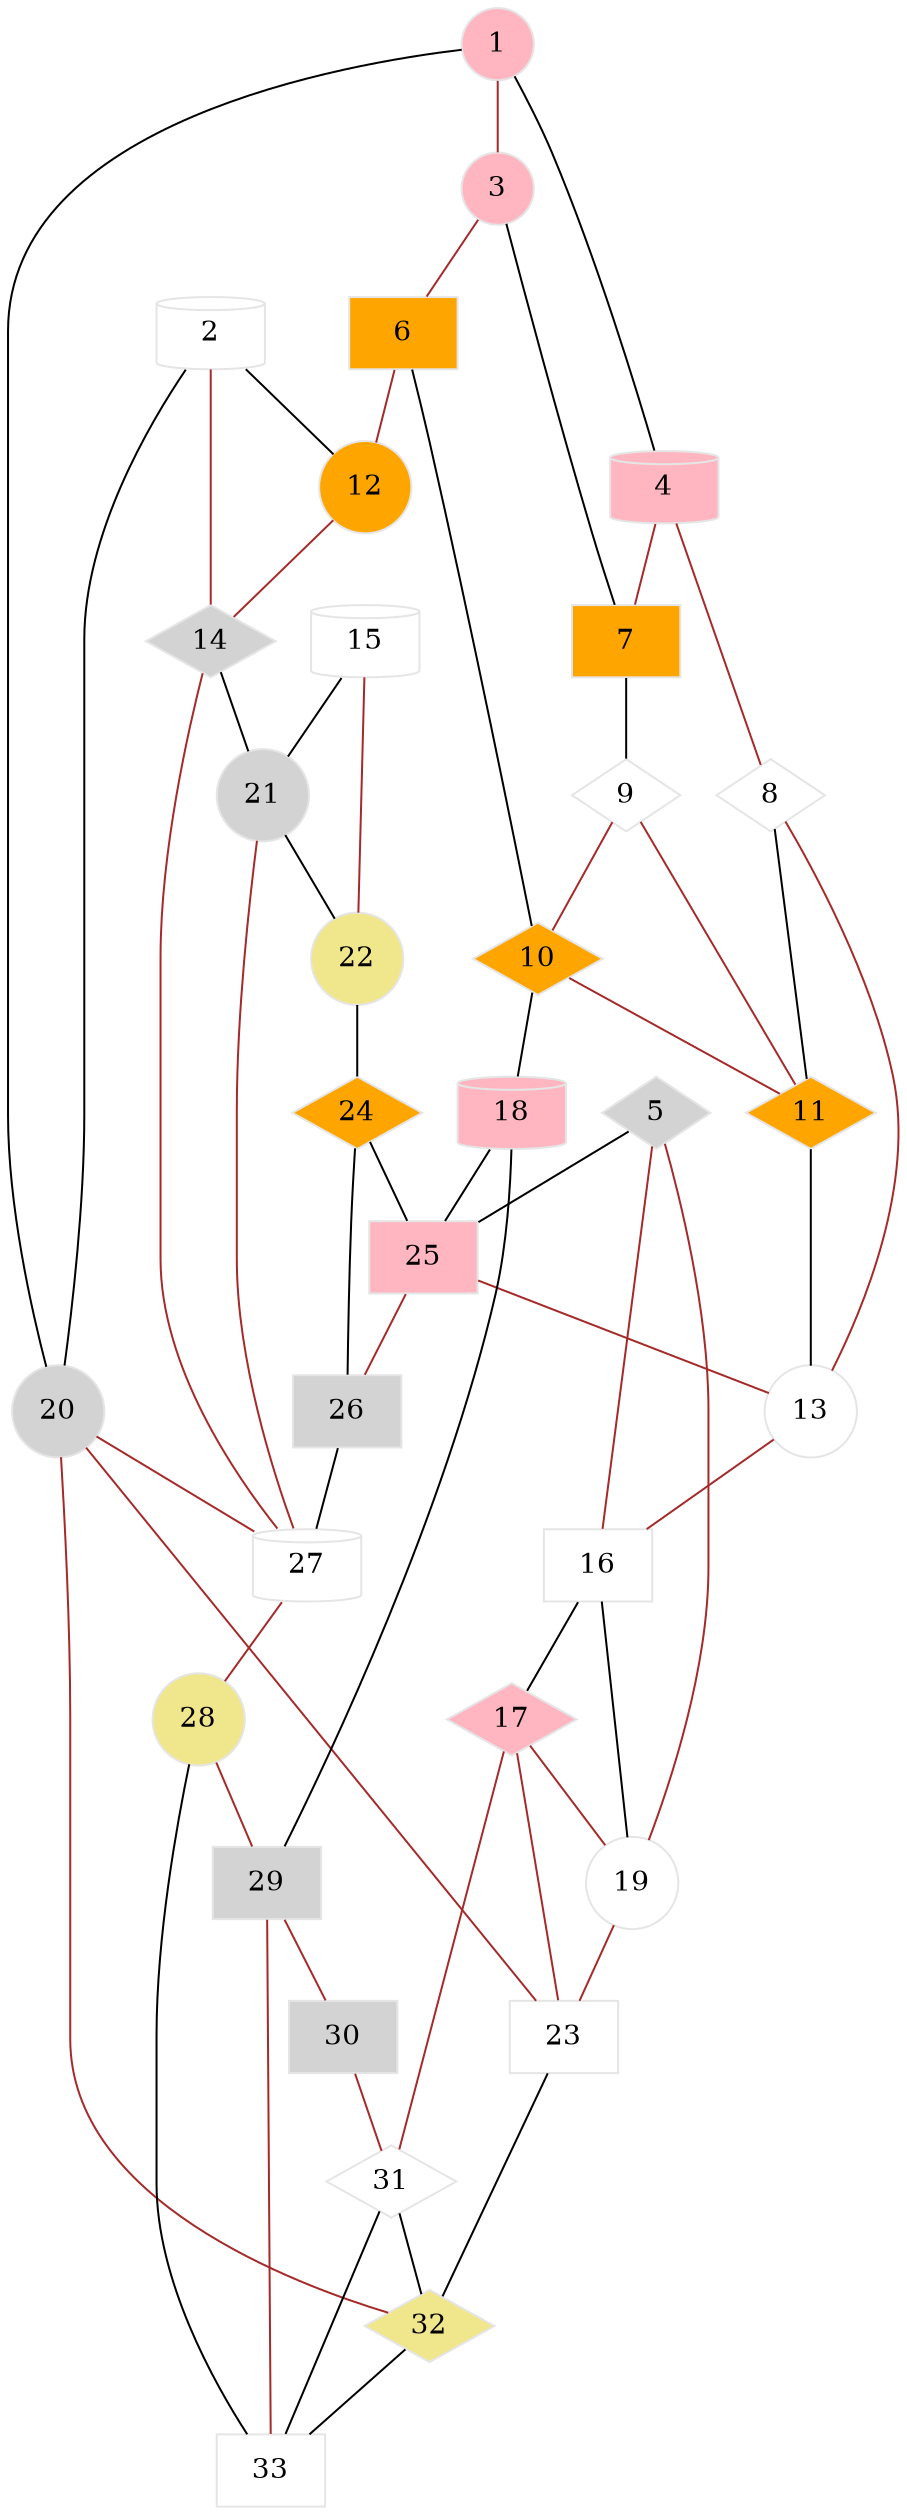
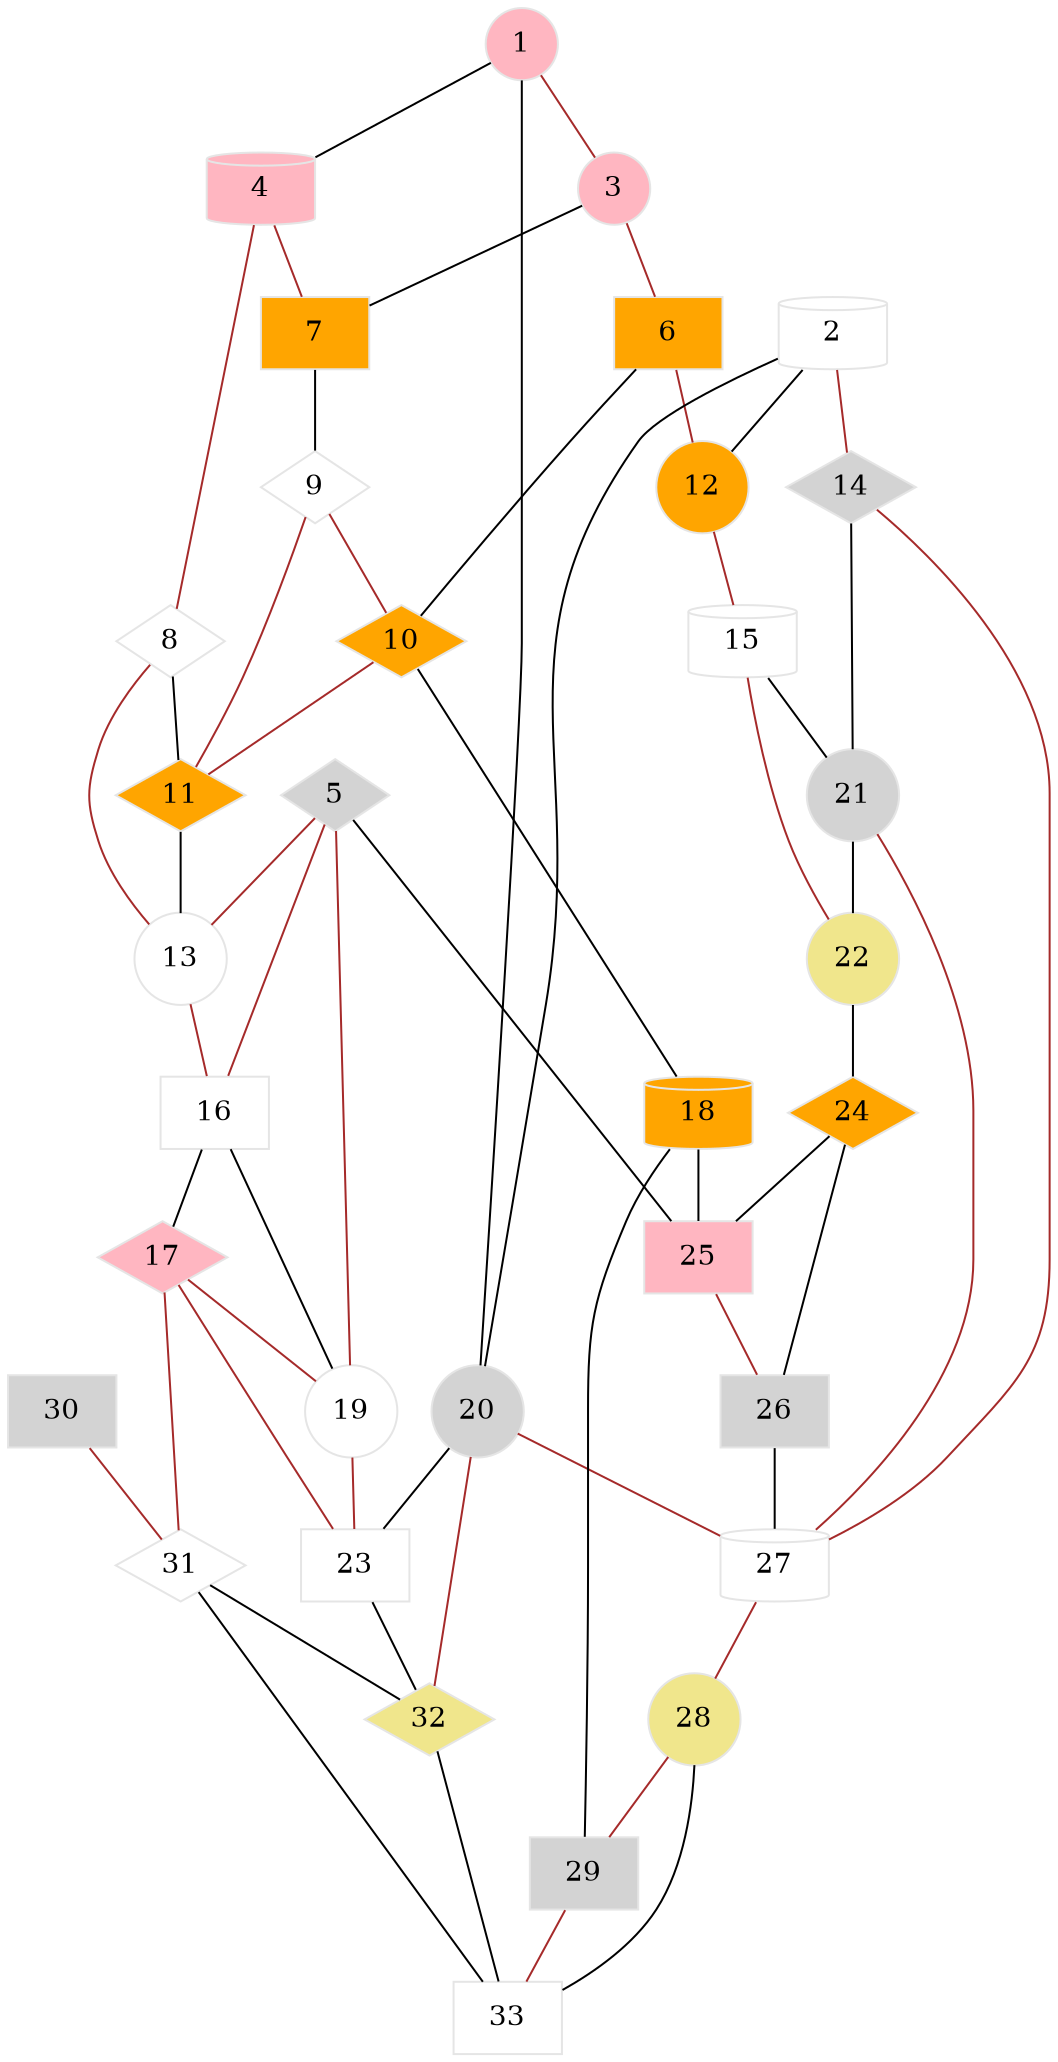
edge "12" -- "14": now "12" -- "15"
node "18": fillcolor lightpink -> orange
edge "25" -- "13": now "5" -- "13"
edge "20" -- "23": color brown -> black
edge "29" -- "30": removed
